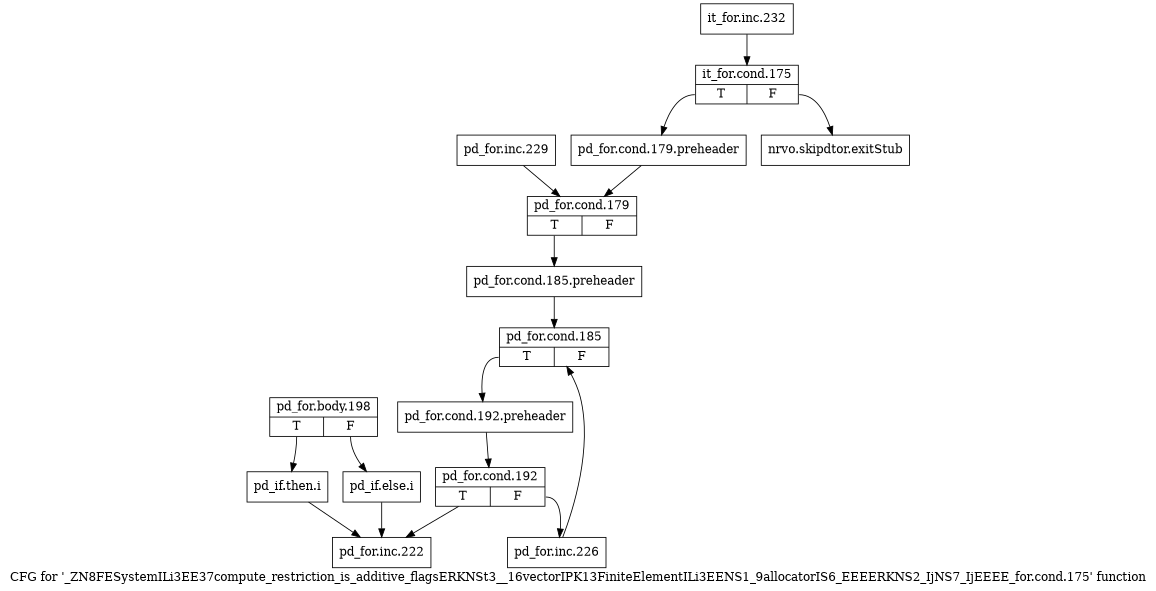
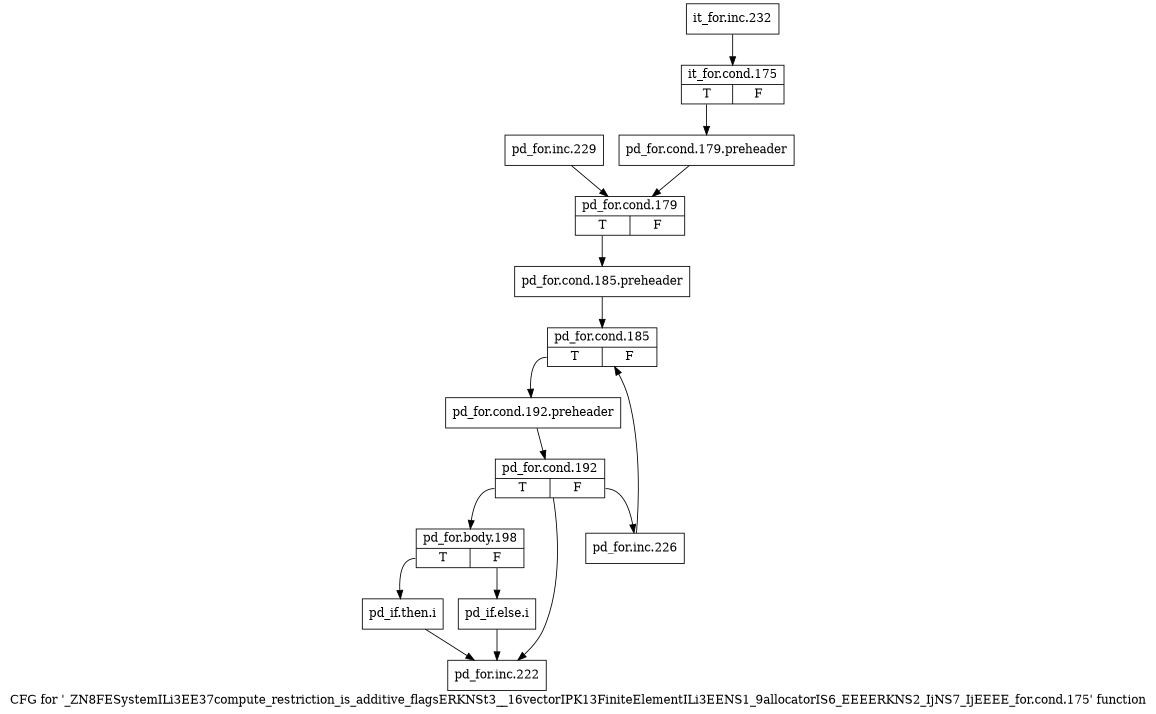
node "nrvo.skipdtor.exitStub": removed
edge "pd_for.cond.192" -> "pd_for.body.198": added
